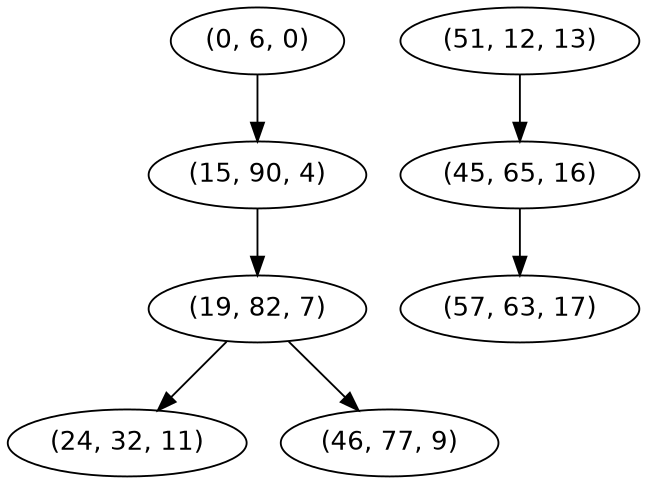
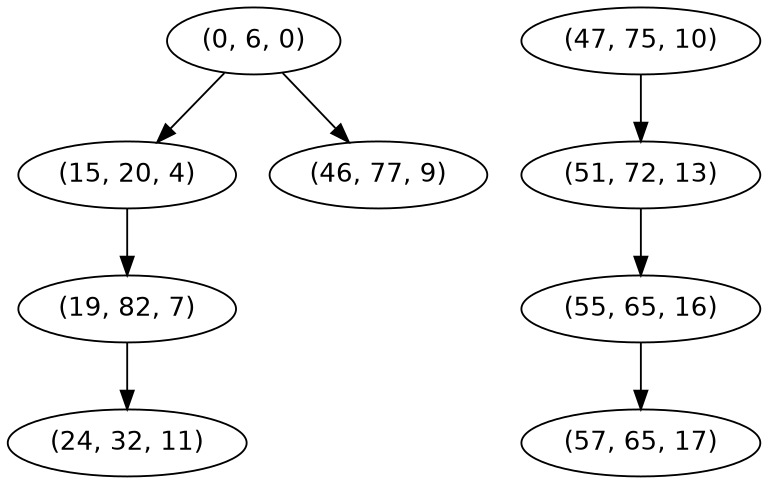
node "(51, 12, 13)": label "(51, 12, 13)" -> "(51, 72, 13)"
node "(47, 75, 10)": added
node "(15, 90, 4)": label "(15, 90, 4)" -> "(15, 20, 4)"
node "(45, 65, 16)": label "(45, 65, 16)" -> "(55, 65, 16)"
node "(57, 63, 17)": label "(57, 63, 17)" -> "(57, 65, 17)"
edge "(19, 82, 7)" -> "(46, 77, 9)": now "(0, 6, 0)" -> "(46, 77, 9)"
